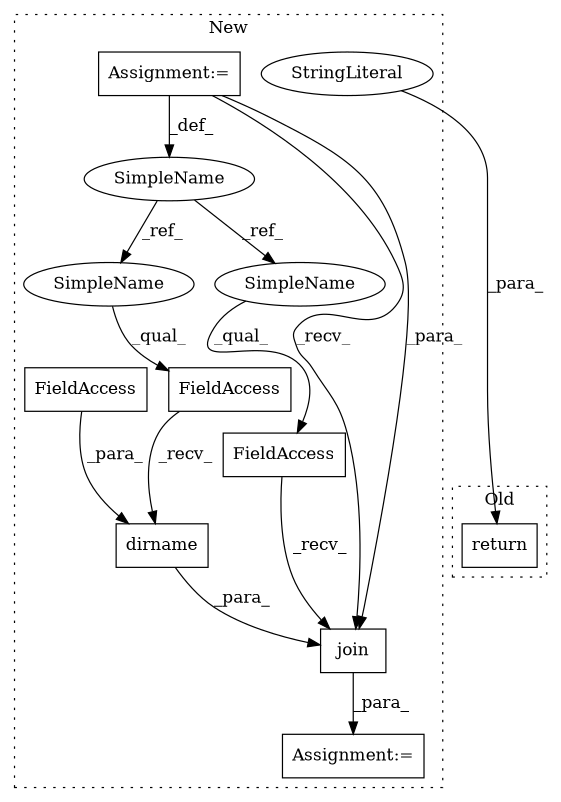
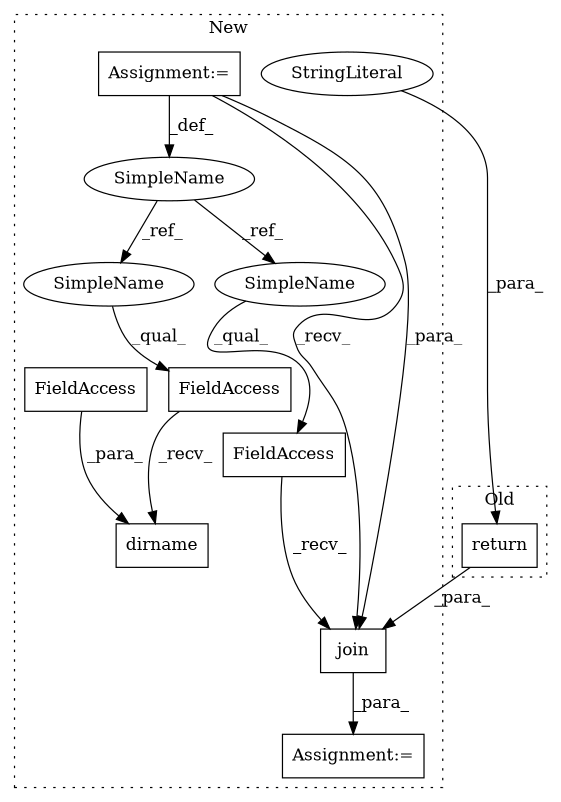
edge "dirname" -> "join": now "return" -> "join"
